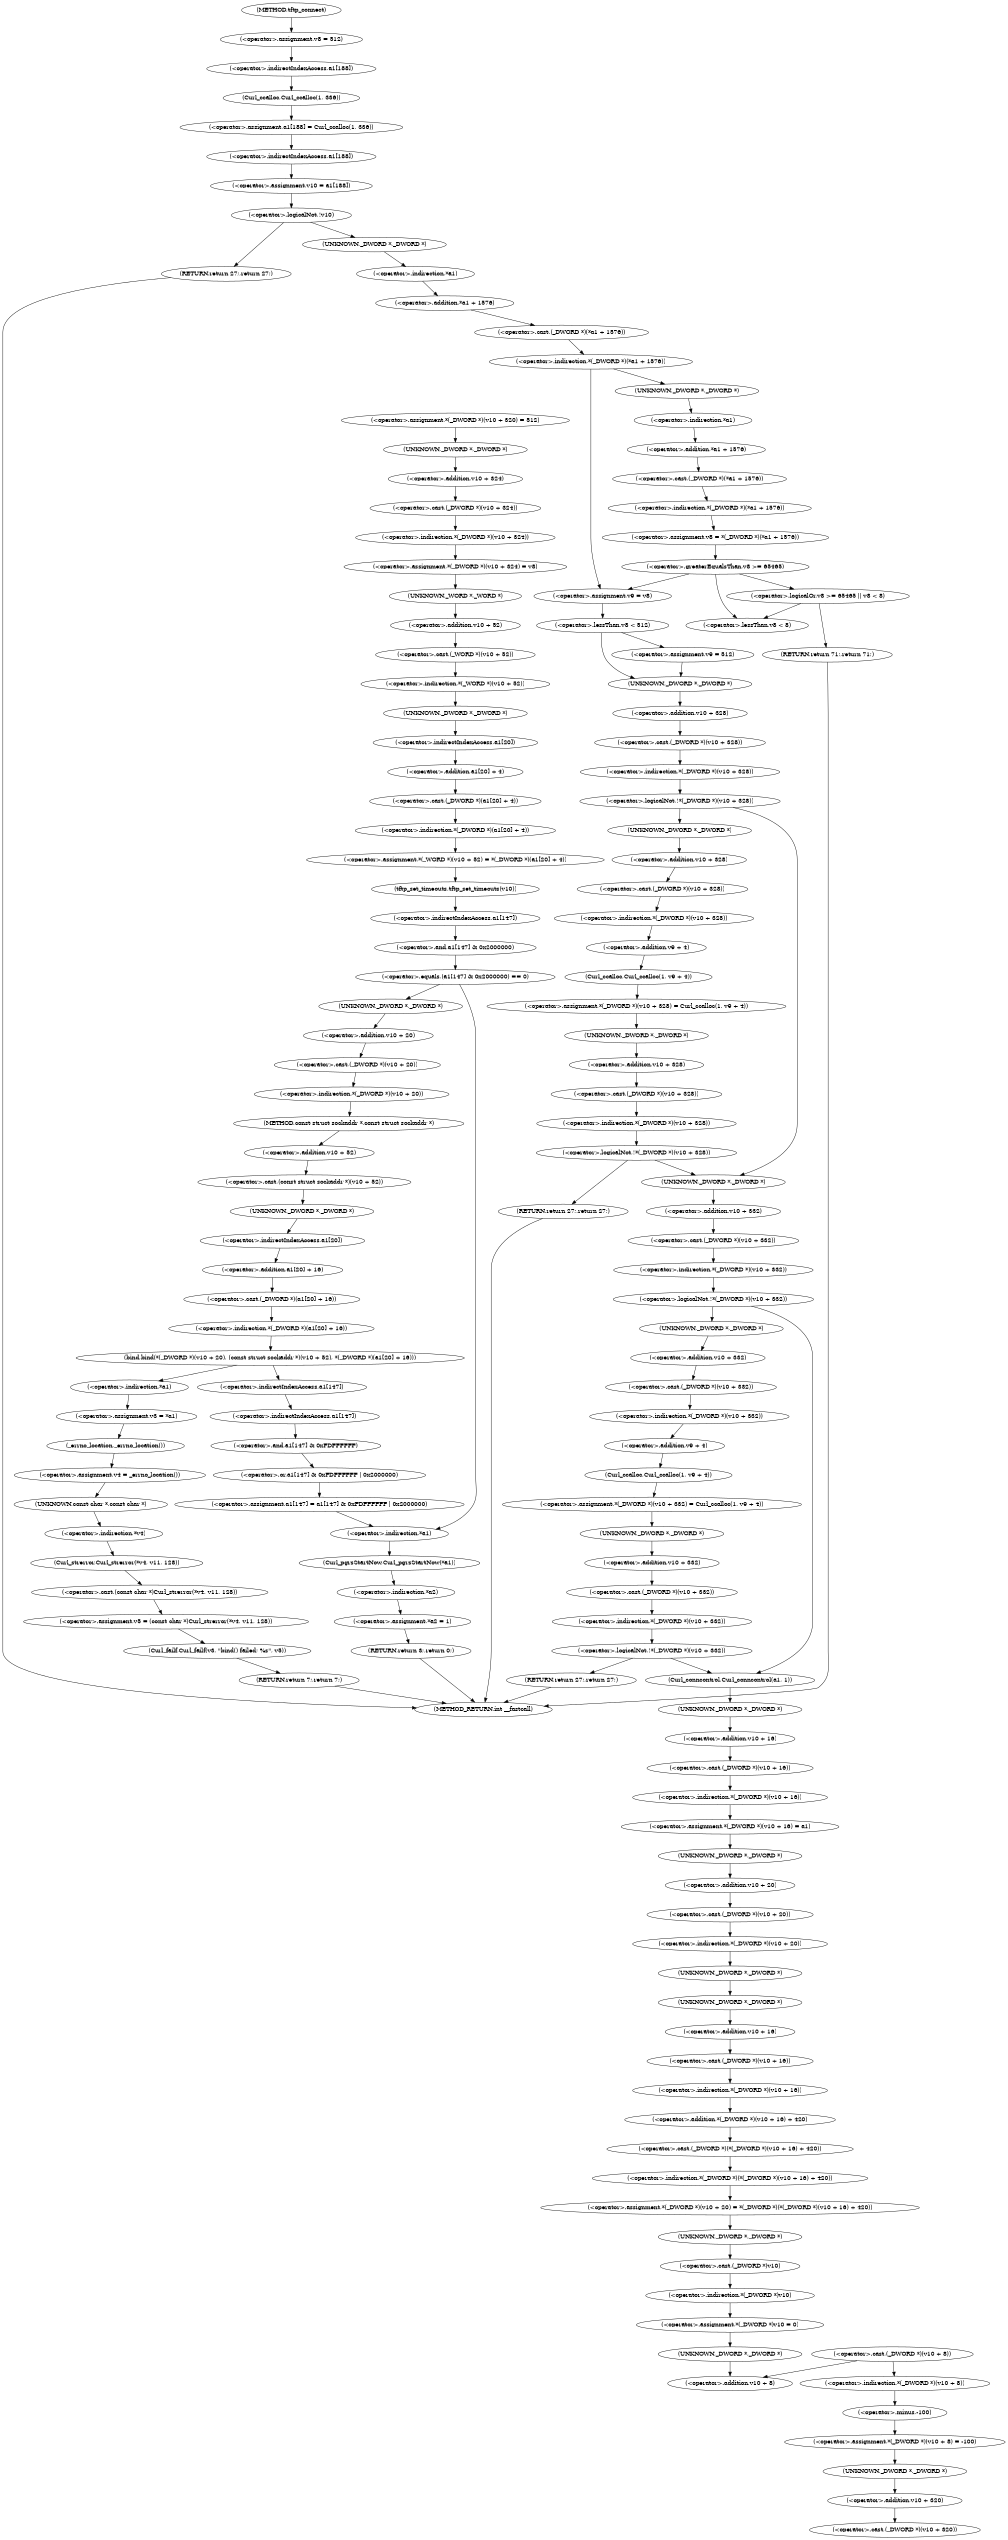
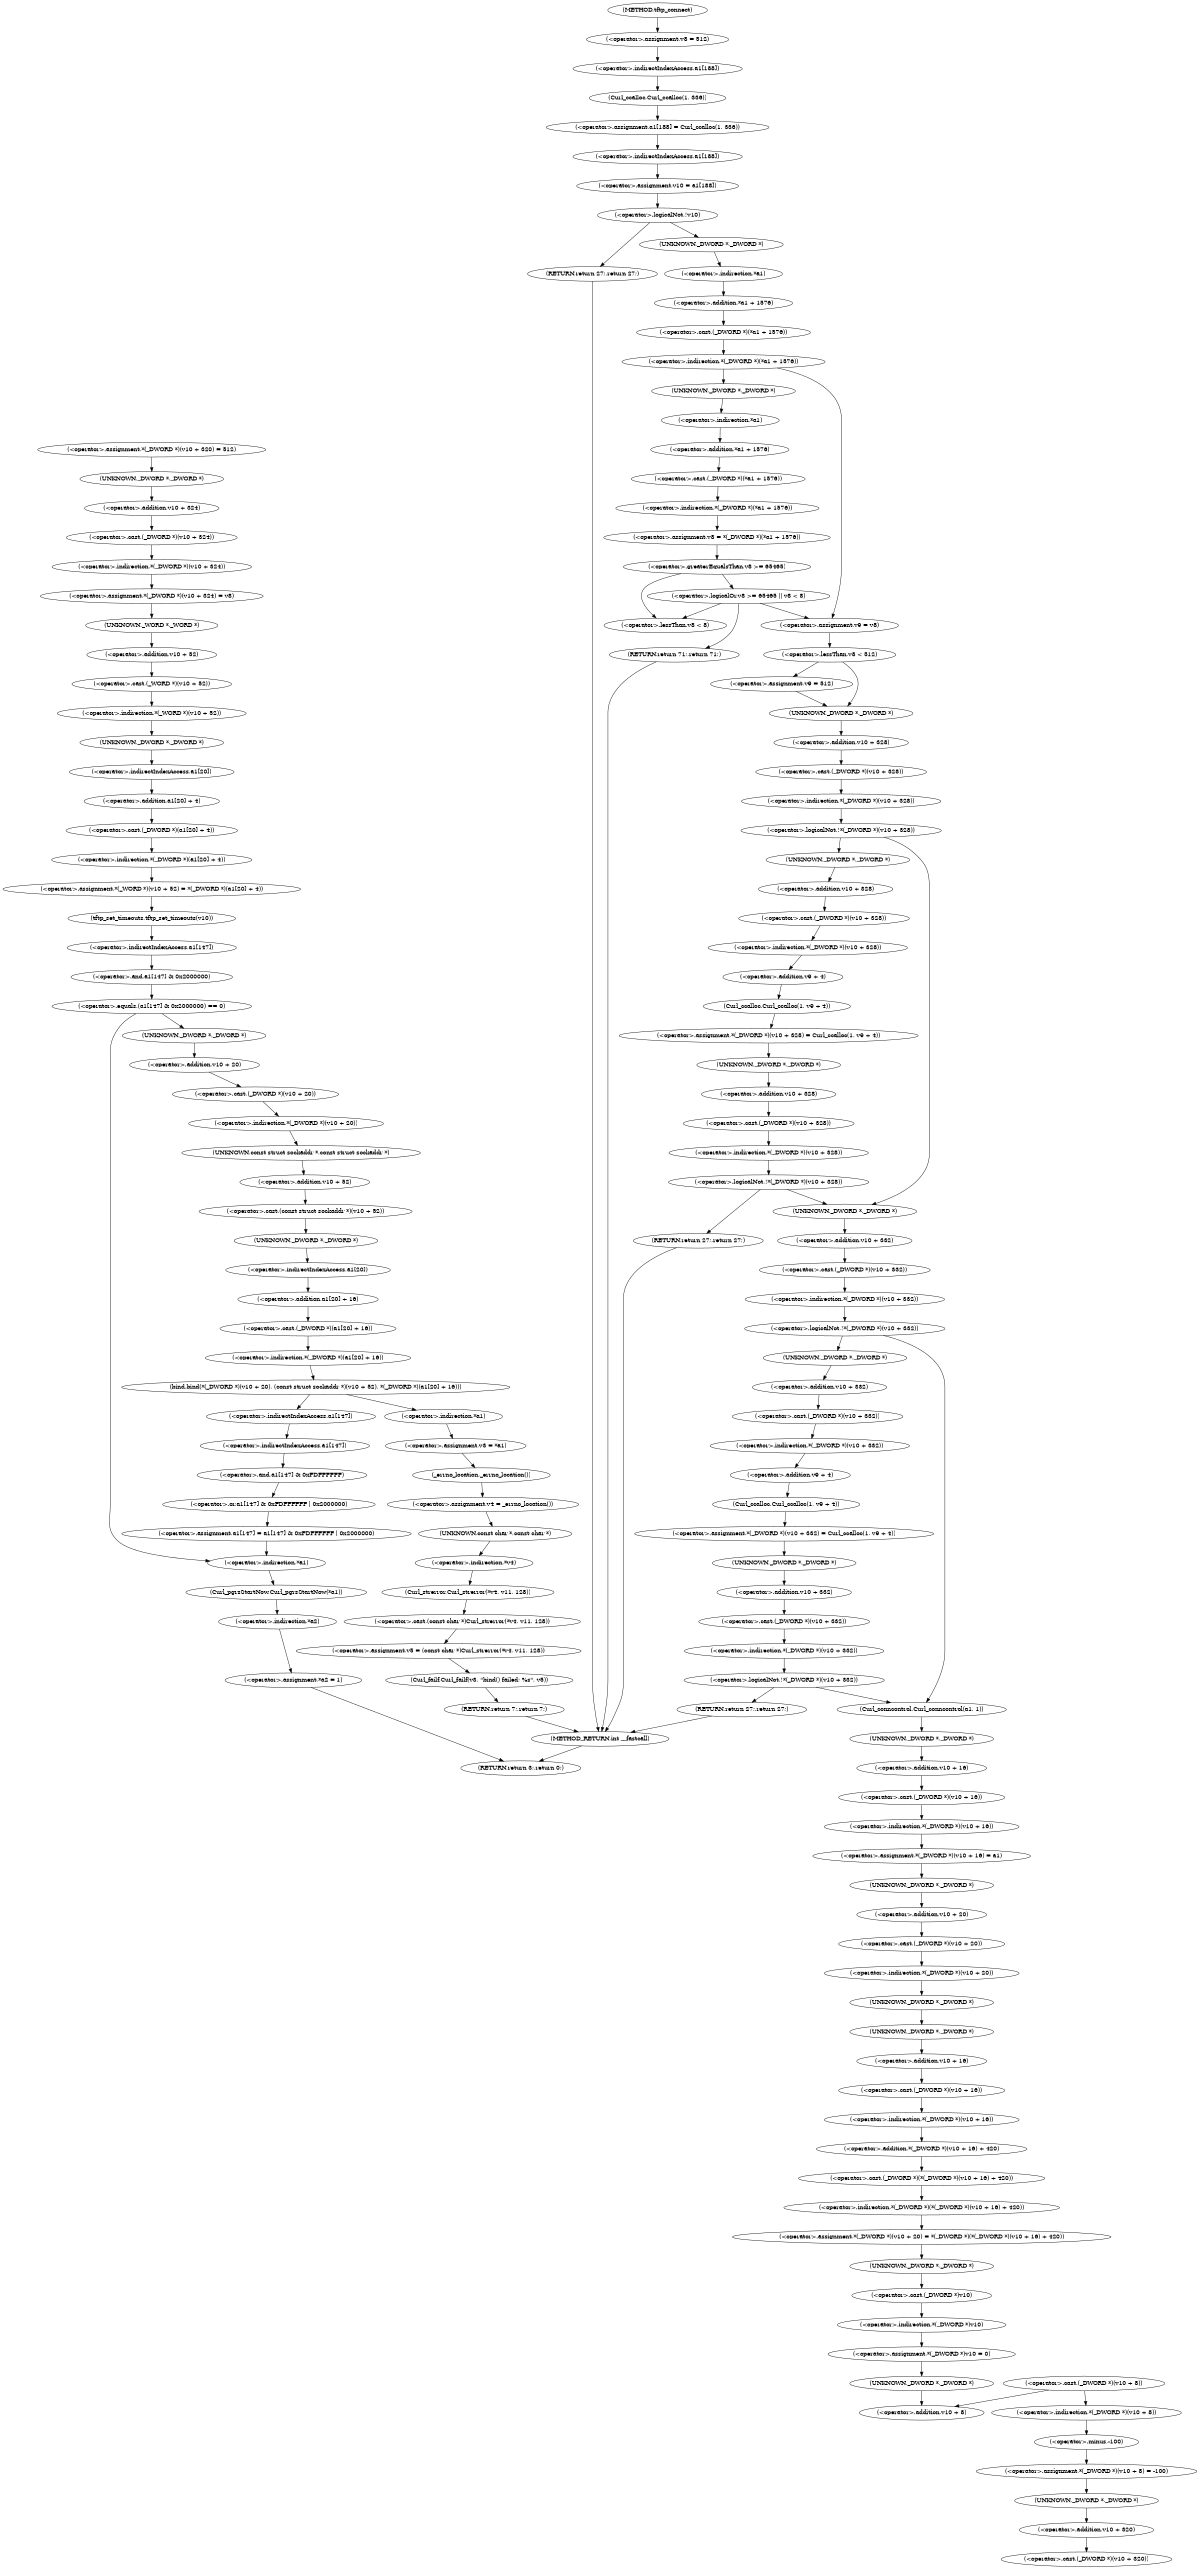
edge "(<operator>.greaterEqualsThan,v8 >= 65465)" -> "(<operator>.assignment,v9 = v8)": now "(<operator>.logicalOr,v8 >= 65465 || v8 < 8)" -> "(<operator>.assignment,v9 = v8)"
node "(METHOD,const struct sockaddr *,const struct sockaddr *)": label "(METHOD,const struct sockaddr *,const struct sockaddr *)" -> "(UNKNOWN,const struct sockaddr *,const struct sockaddr *)"
edge "(RETURN,return 3;,return 0;)" -> "(METHOD_RETURN,int __fastcall)": reversed
